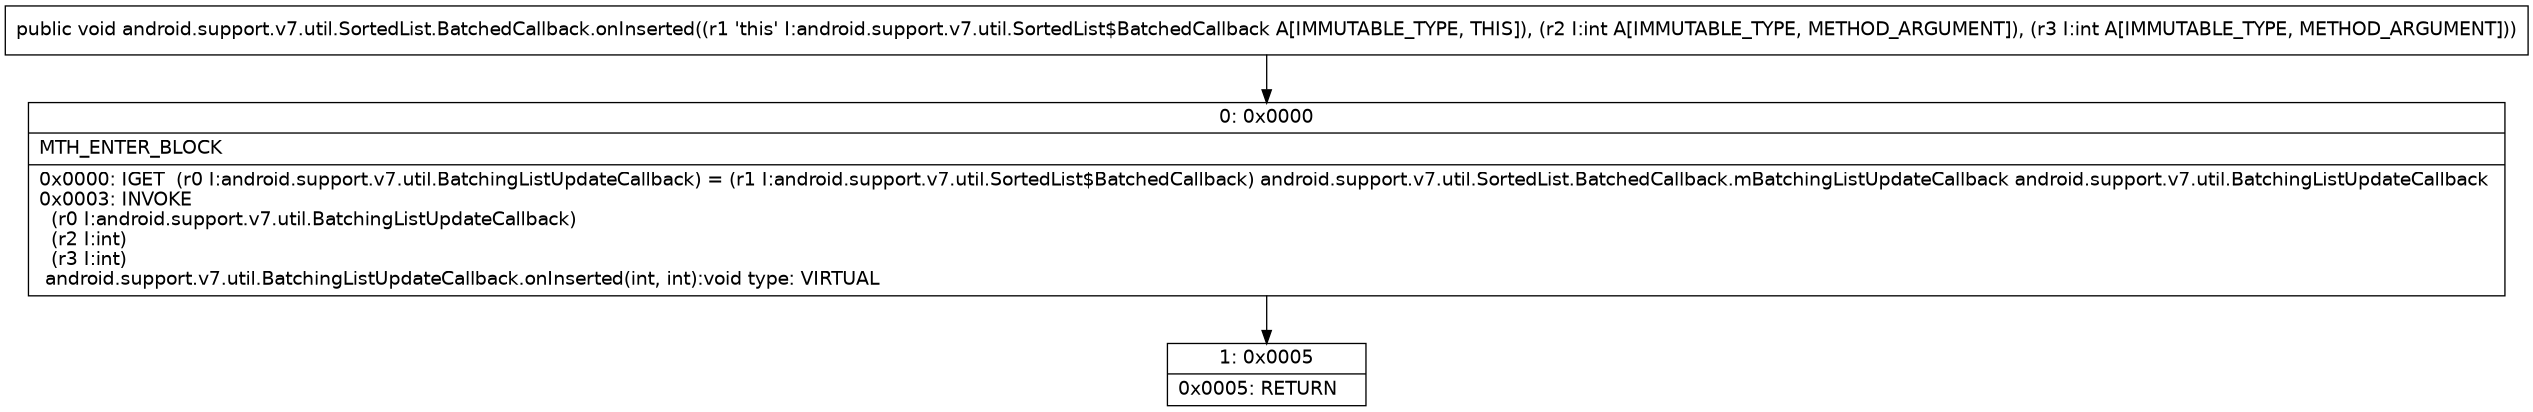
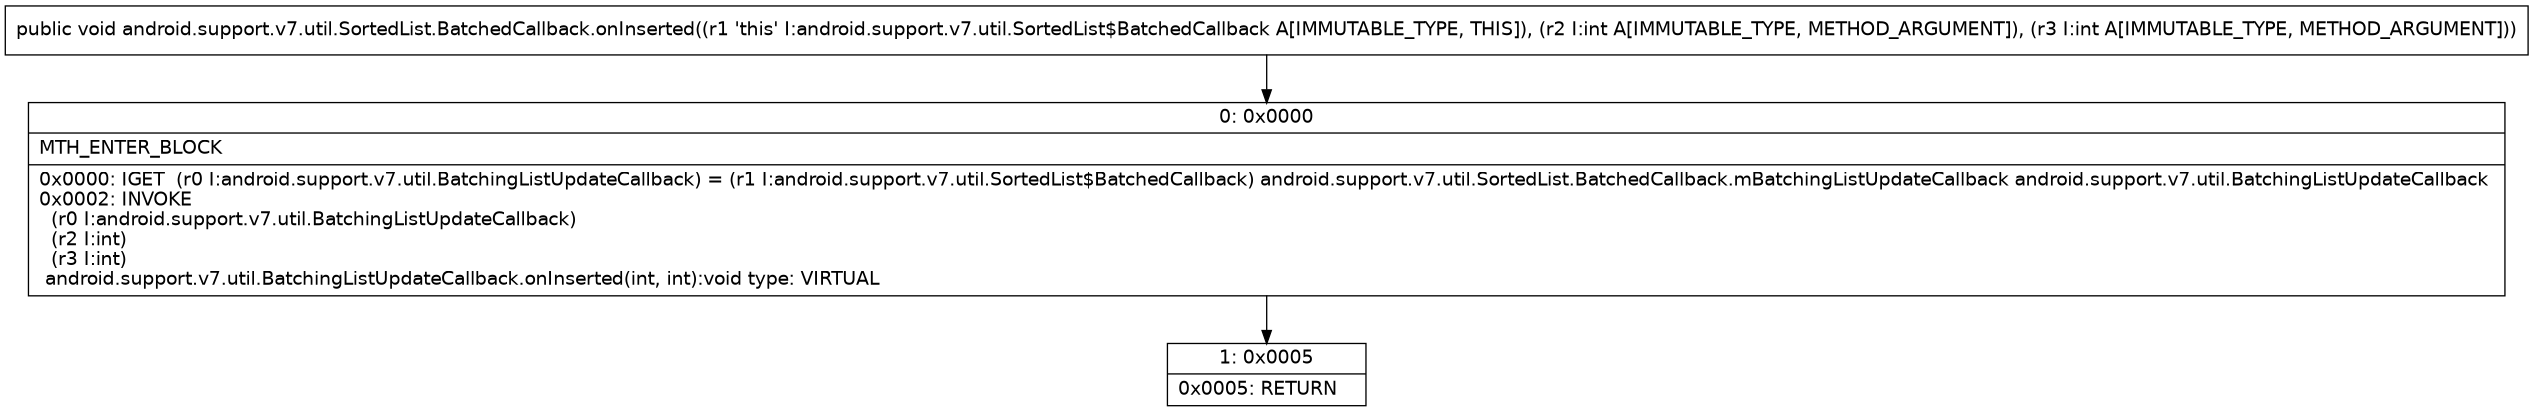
node "0: 0x0000": text "0x0003: INVOKE" -> "0x0002: INVOKE"
